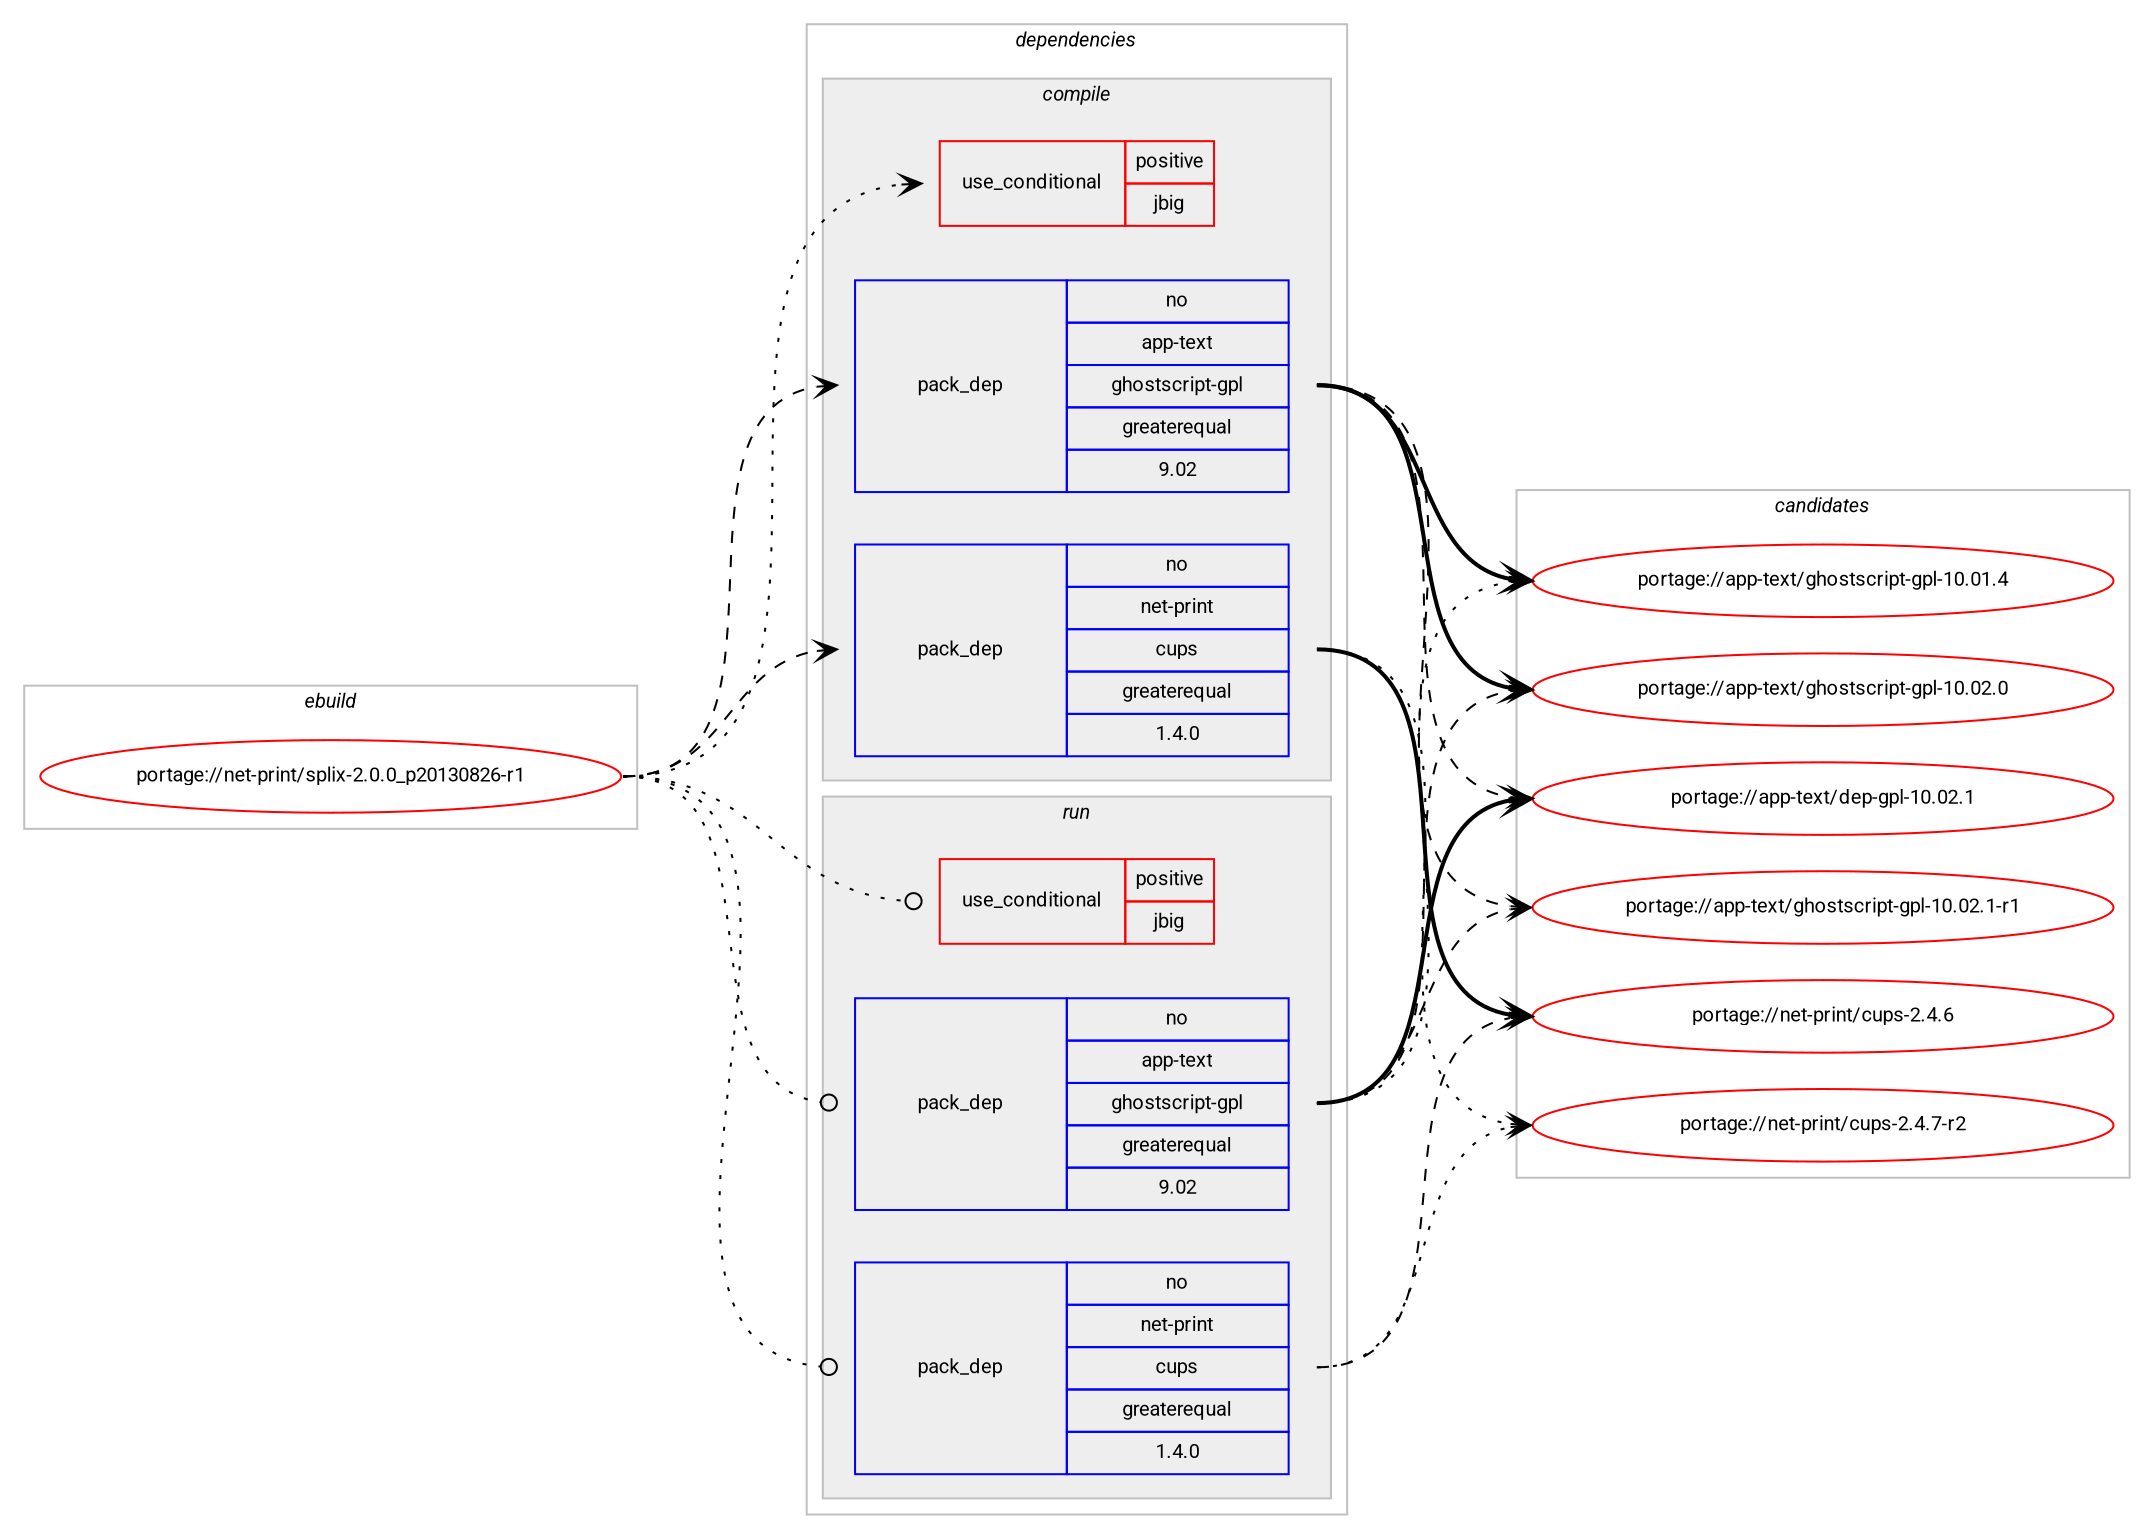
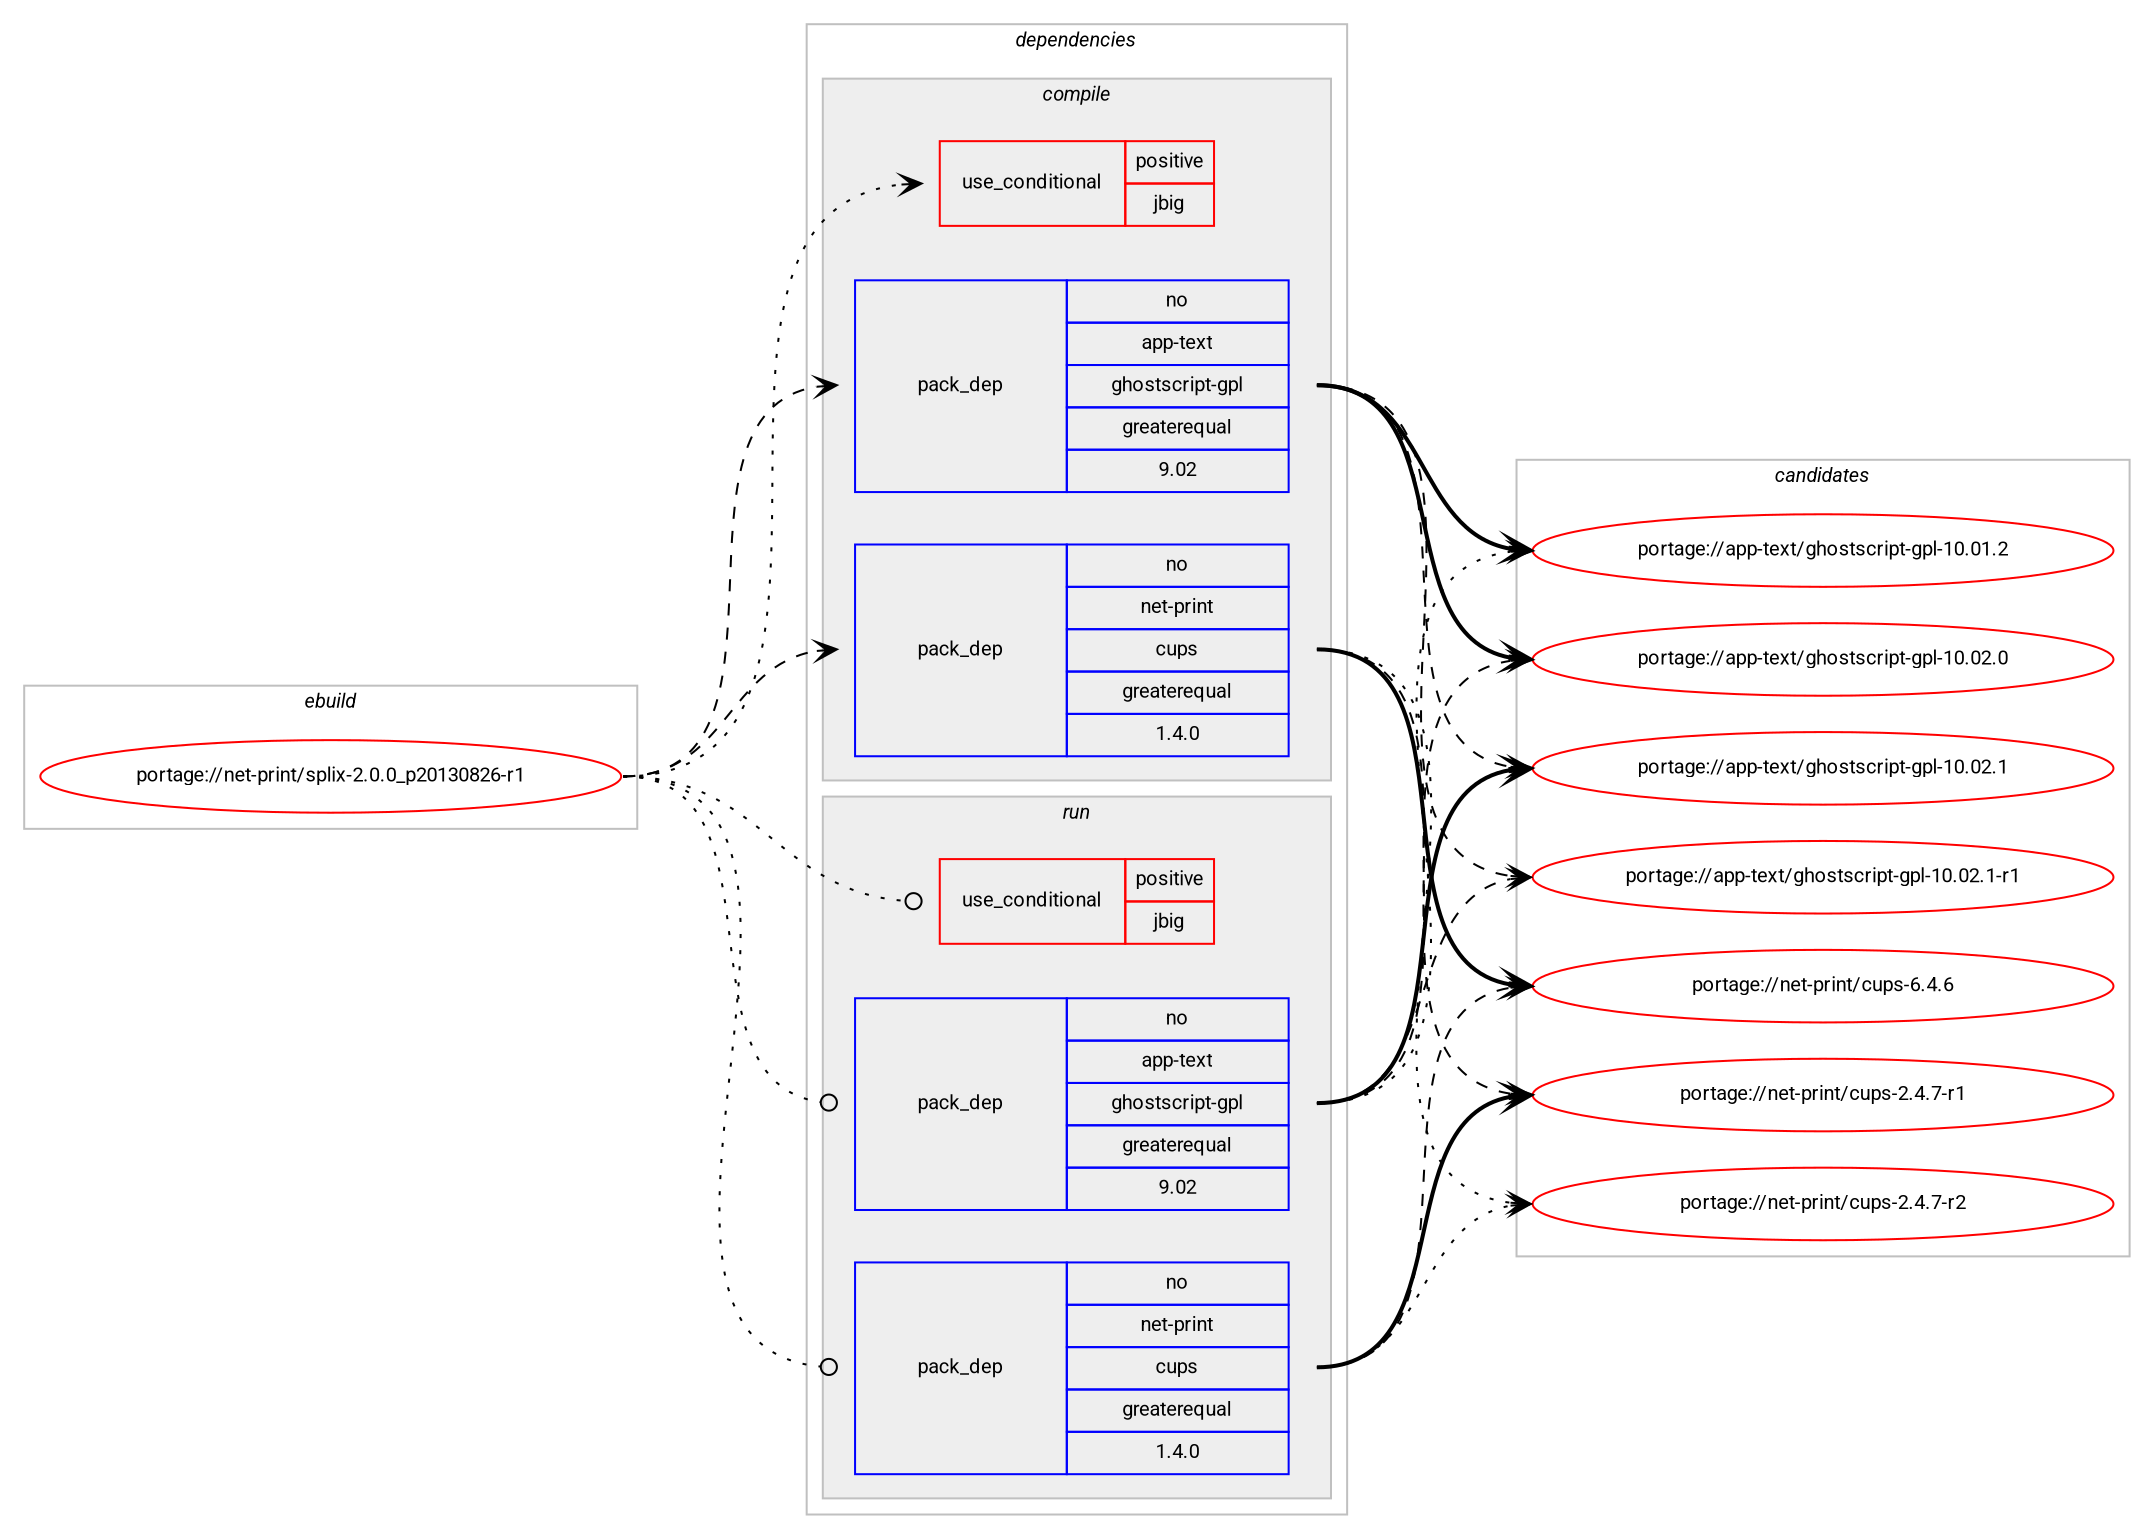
node "portage://app-text/ghostscript-gpl-10.01.4": label "portage://app-text/ghostscript-gpl-10.01.4" -> "portage://app-text/ghostscript-gpl-10.01.2"
node "portage://app-text/dep-gpl-10.02.1": label "portage://app-text/dep-gpl-10.02.1" -> "portage://app-text/ghostscript-gpl-10.02.1"
node "portage://net-print/cups-2.4.6": label "portage://net-print/cups-2.4.6" -> "portage://net-print/cups-6.4.6"
node "portage://net-print/cups-2.4.7-r1": added
